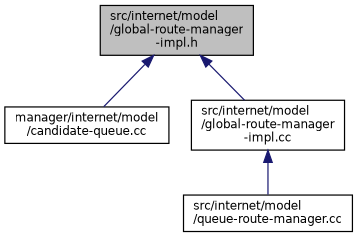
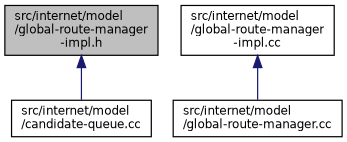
edge "src/internet/model /global-route-manager -impl.cc" -> "src/internet/model /global-route-manager -impl.h": removed
node "manager/internet/model /candidate-queue.cc": label "manager/internet/model /candidate-queue.cc" -> "src/internet/model /candidate-queue.cc"
node "src/internet/model /queue-route-manager.cc": label "src/internet/model /queue-route-manager.cc" -> "src/internet/model /global-route-manager.cc"
